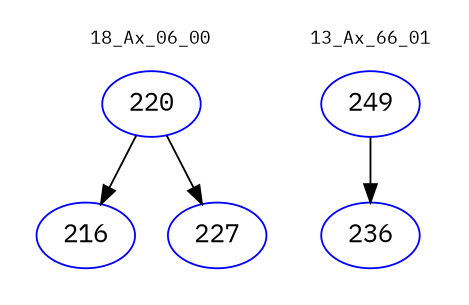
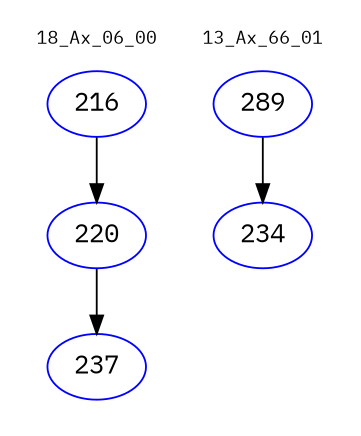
node "249": label "249" -> "289"
edge "220" -> "216": reversed
node "227": label "227" -> "237"
node "236": label "236" -> "234"
